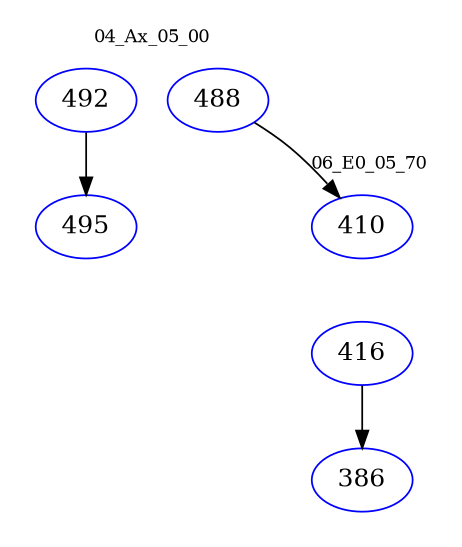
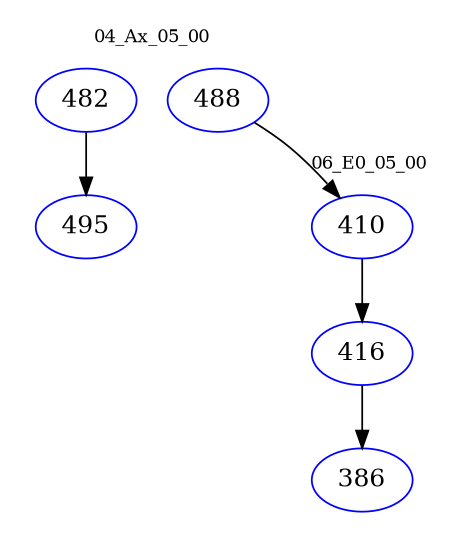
node "492": label "492" -> "482"
cluster "06_E0_05_70": label "06_E0_05_70" -> "06_E0_05_00"
edge "410" -> "416": added
